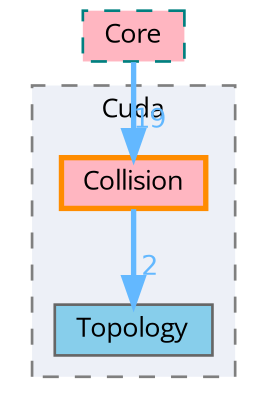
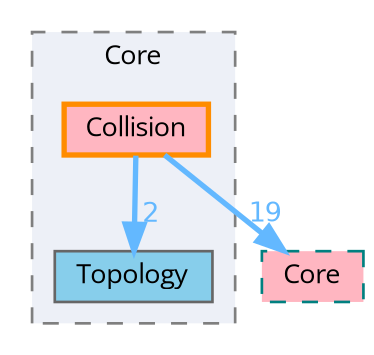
edge "Core" -> "Collision": reversed
cluster "Cuda": label "Cuda" -> "Core"
